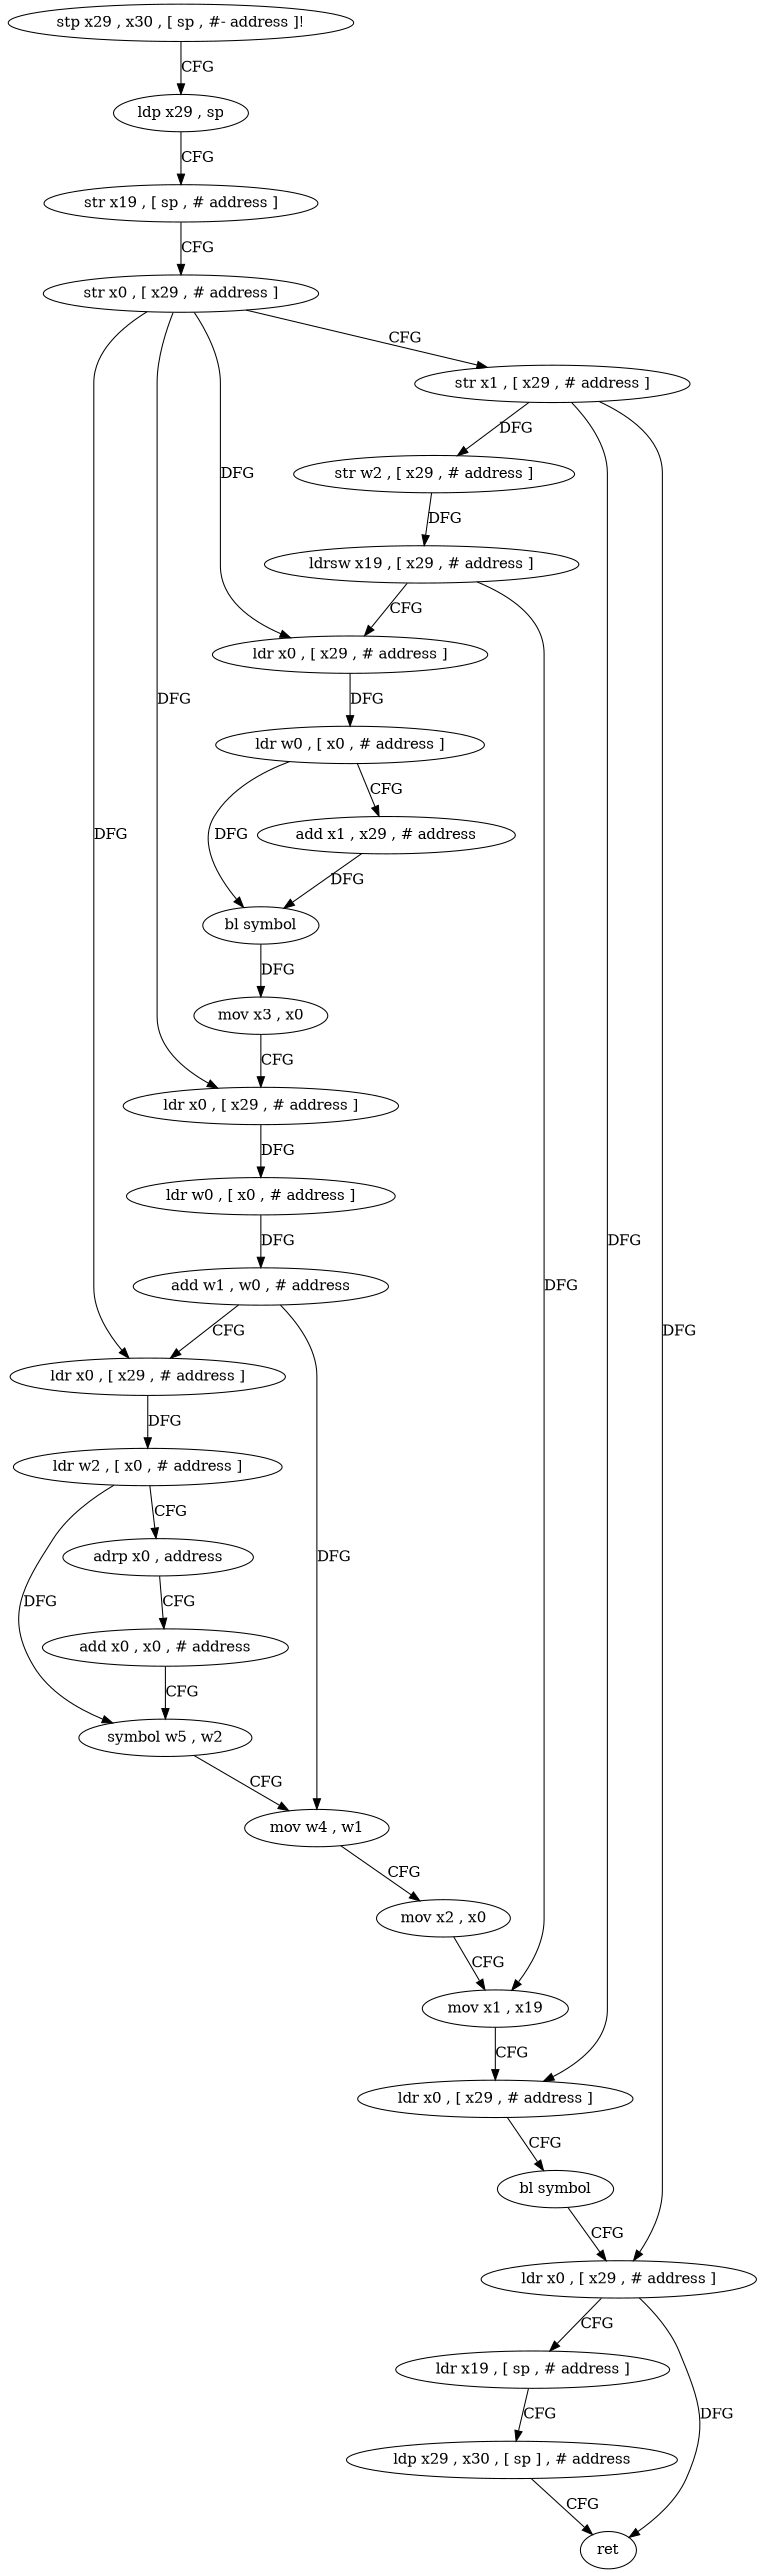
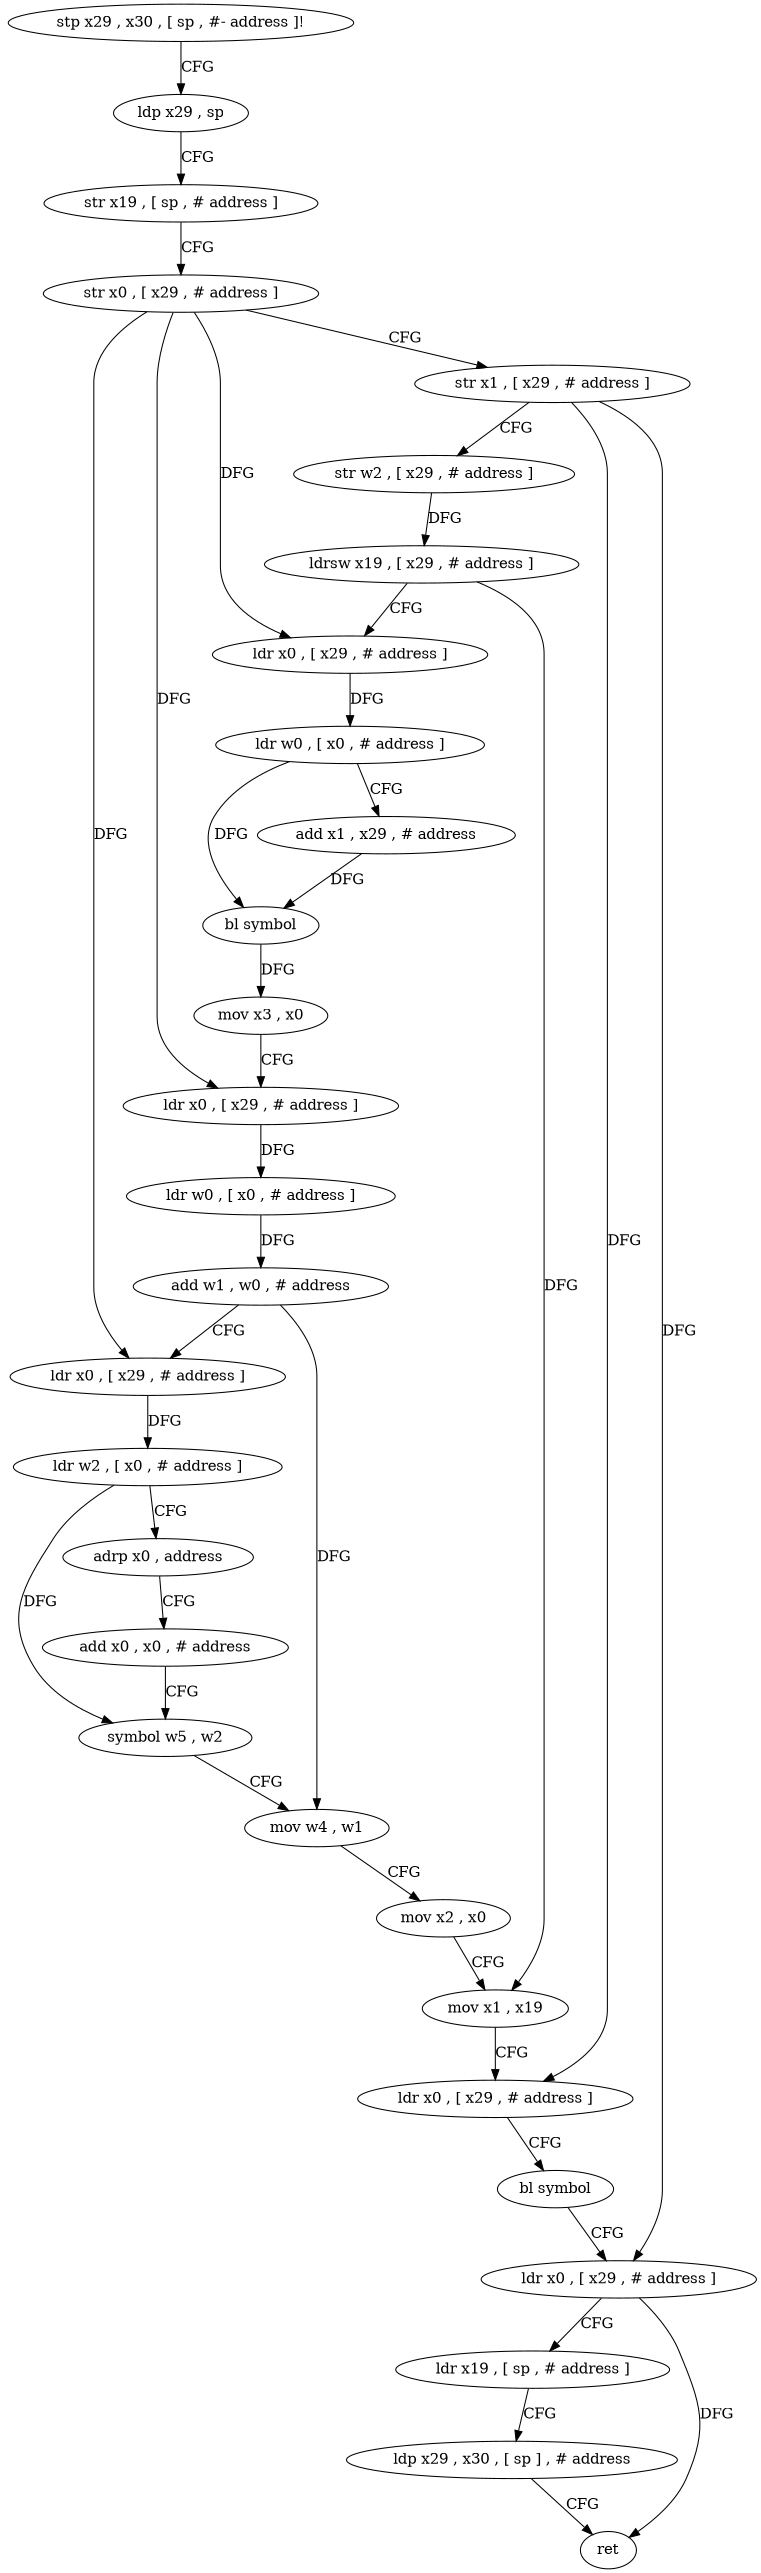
edge "str x1 , [ x29 , # address ]" -> "str w2 , [ x29 , # address ]": label "DFG" -> "CFG"
